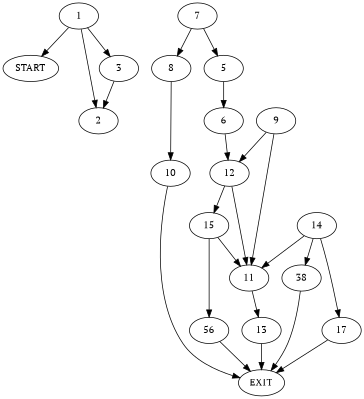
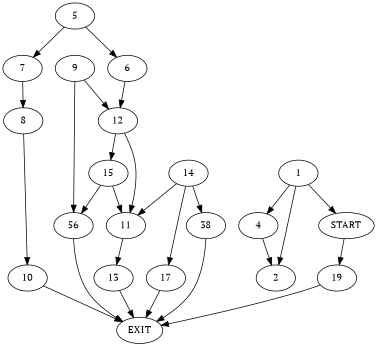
edge "7" -> "5": reversed
node "3": label "3" -> "4"
edge "9" -> "11": now "9" -> "56"
node "19": added
